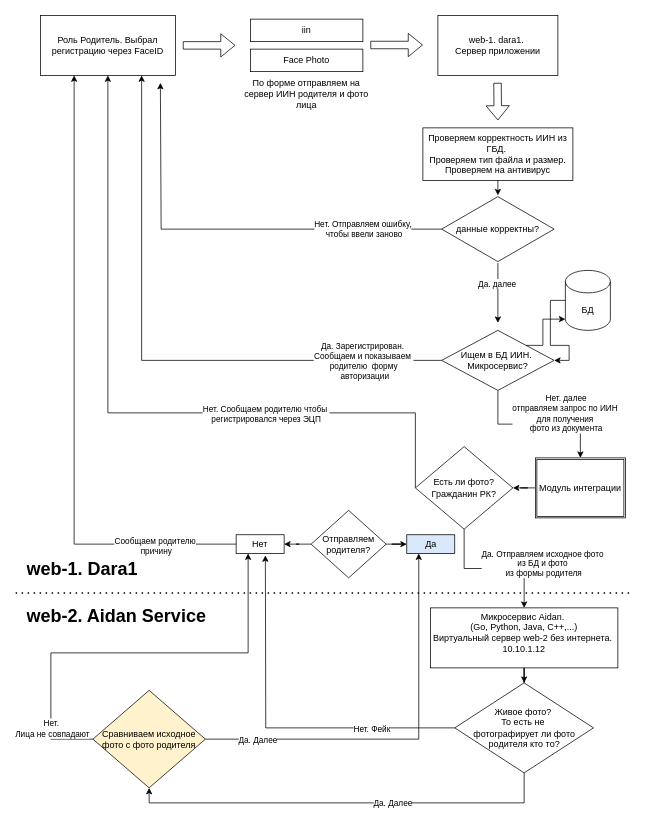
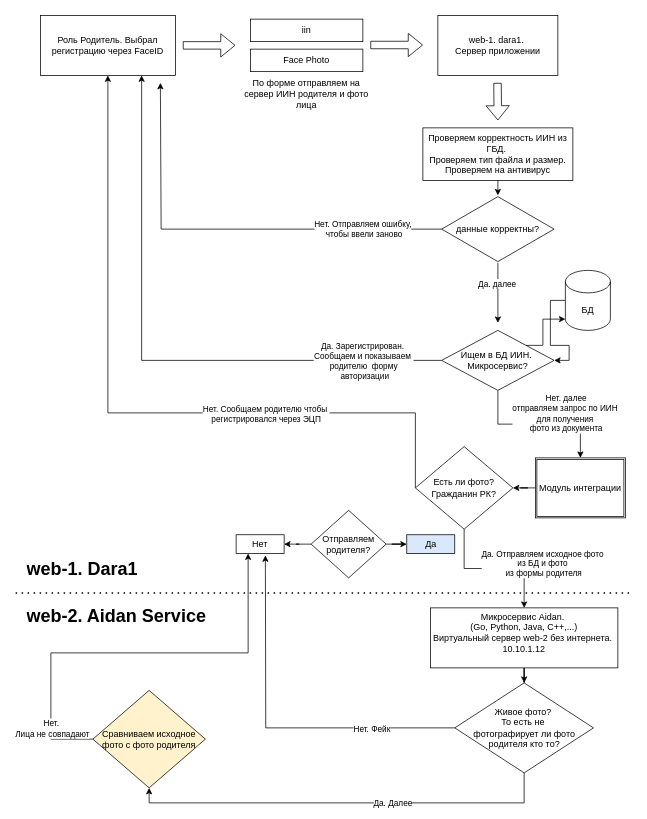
edge "Нет" -> "Роль Родитель. Выбрал регистрацию через FaceID": removed, label "Сообщаем родителю причину"
edge "Сравниваем исходное фото с фото родителя" -> "Да": removed, label "Да. Далее"
